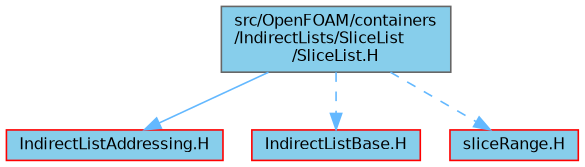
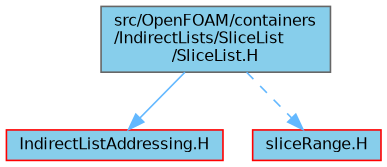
node "IndirectListBase.H": removed
